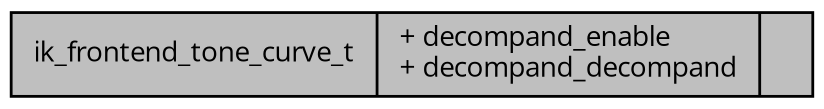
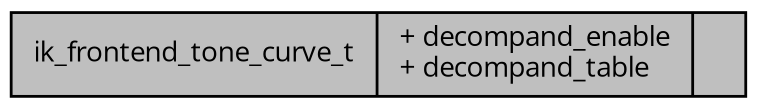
node "ik_frontend_tone_curve_t": text "+ decompand_decompand" -> "+ decompand_table"
